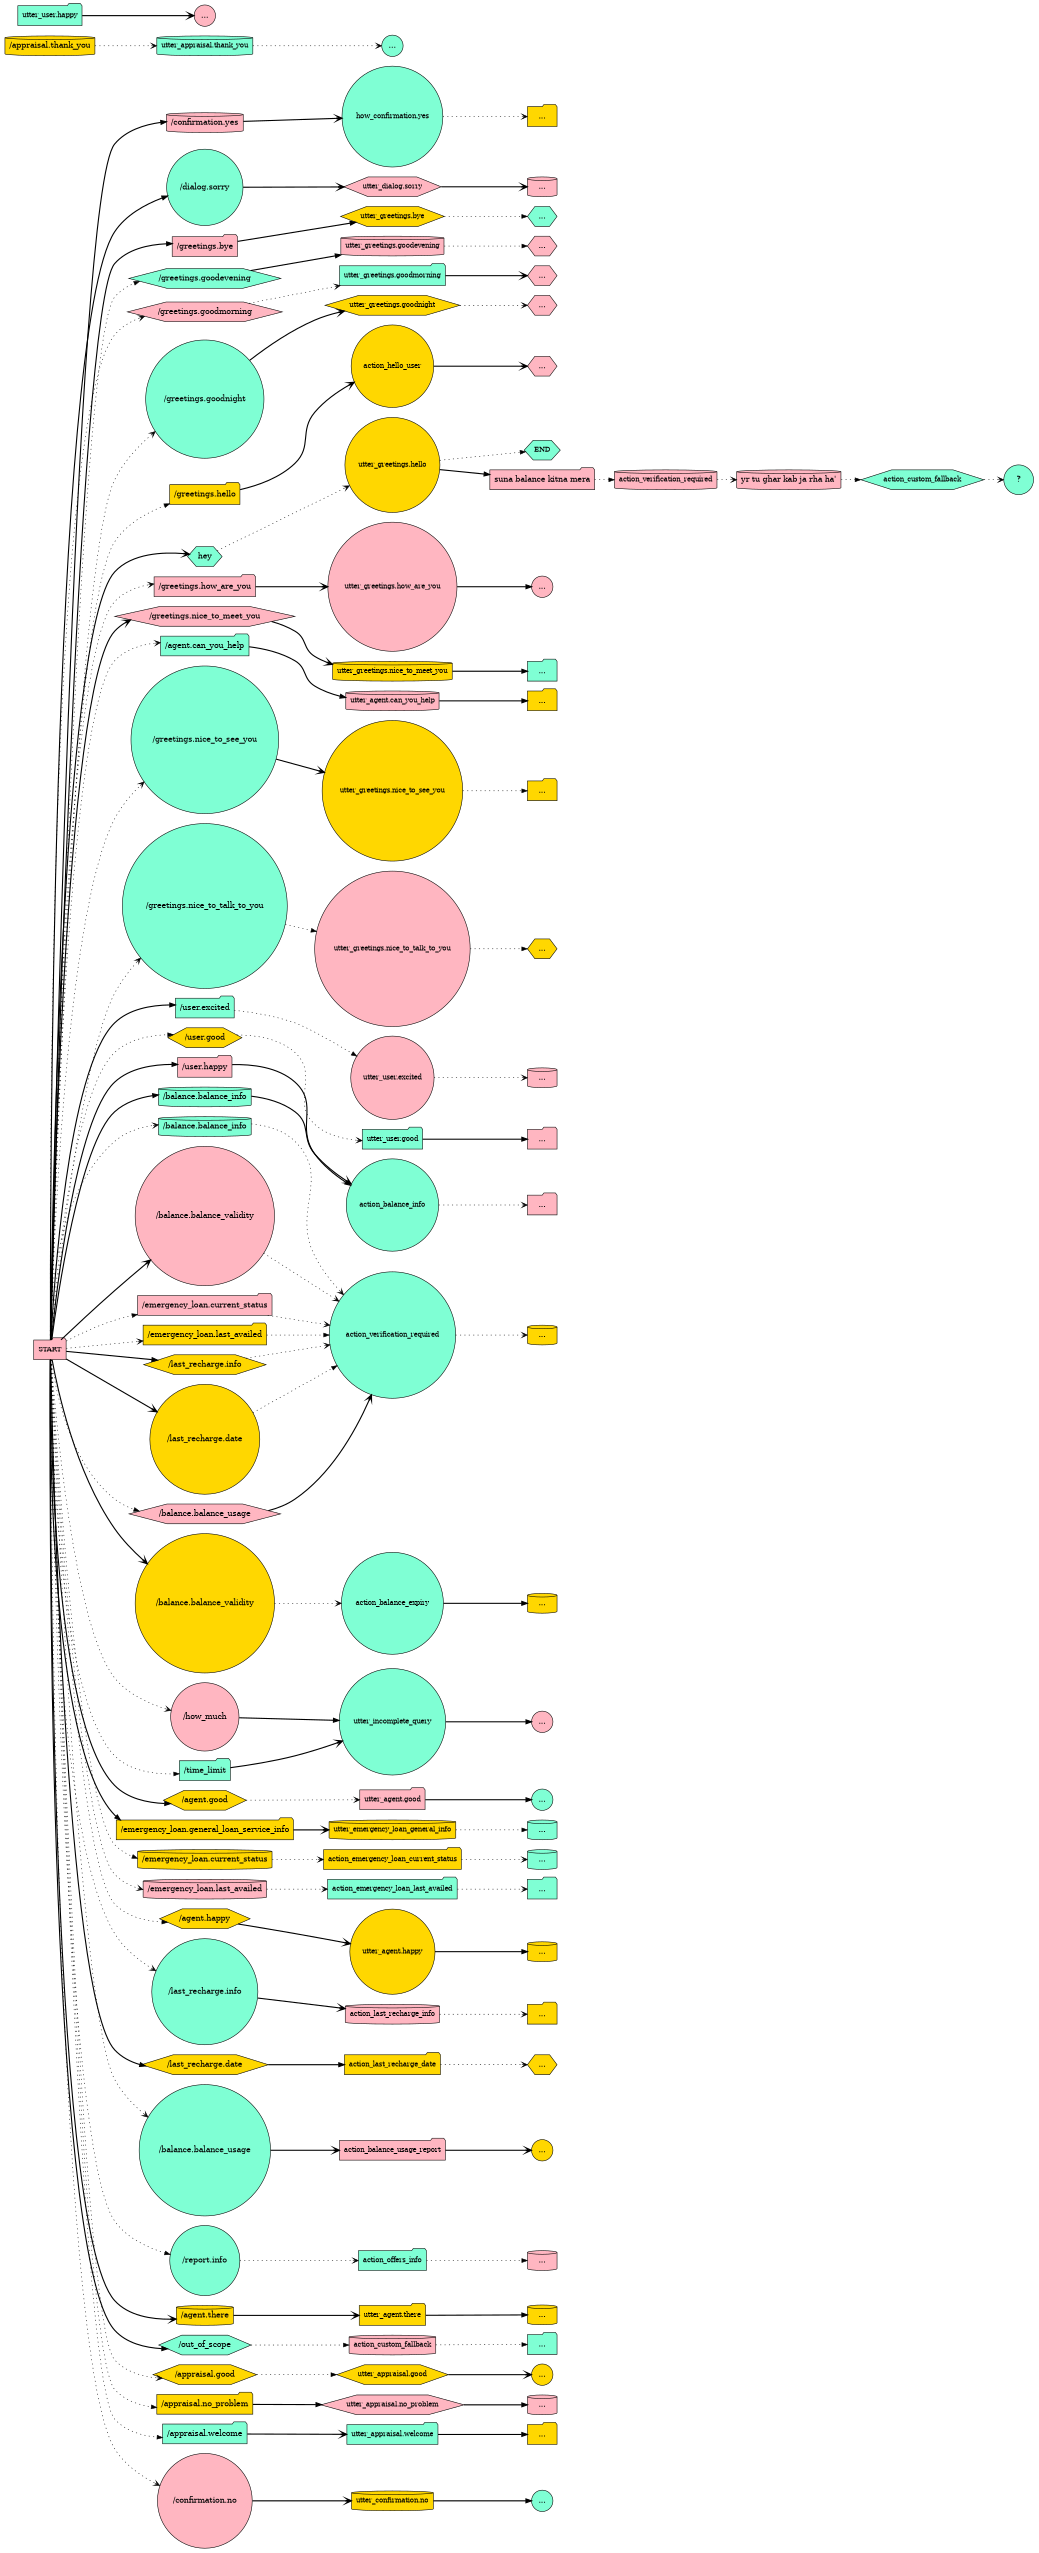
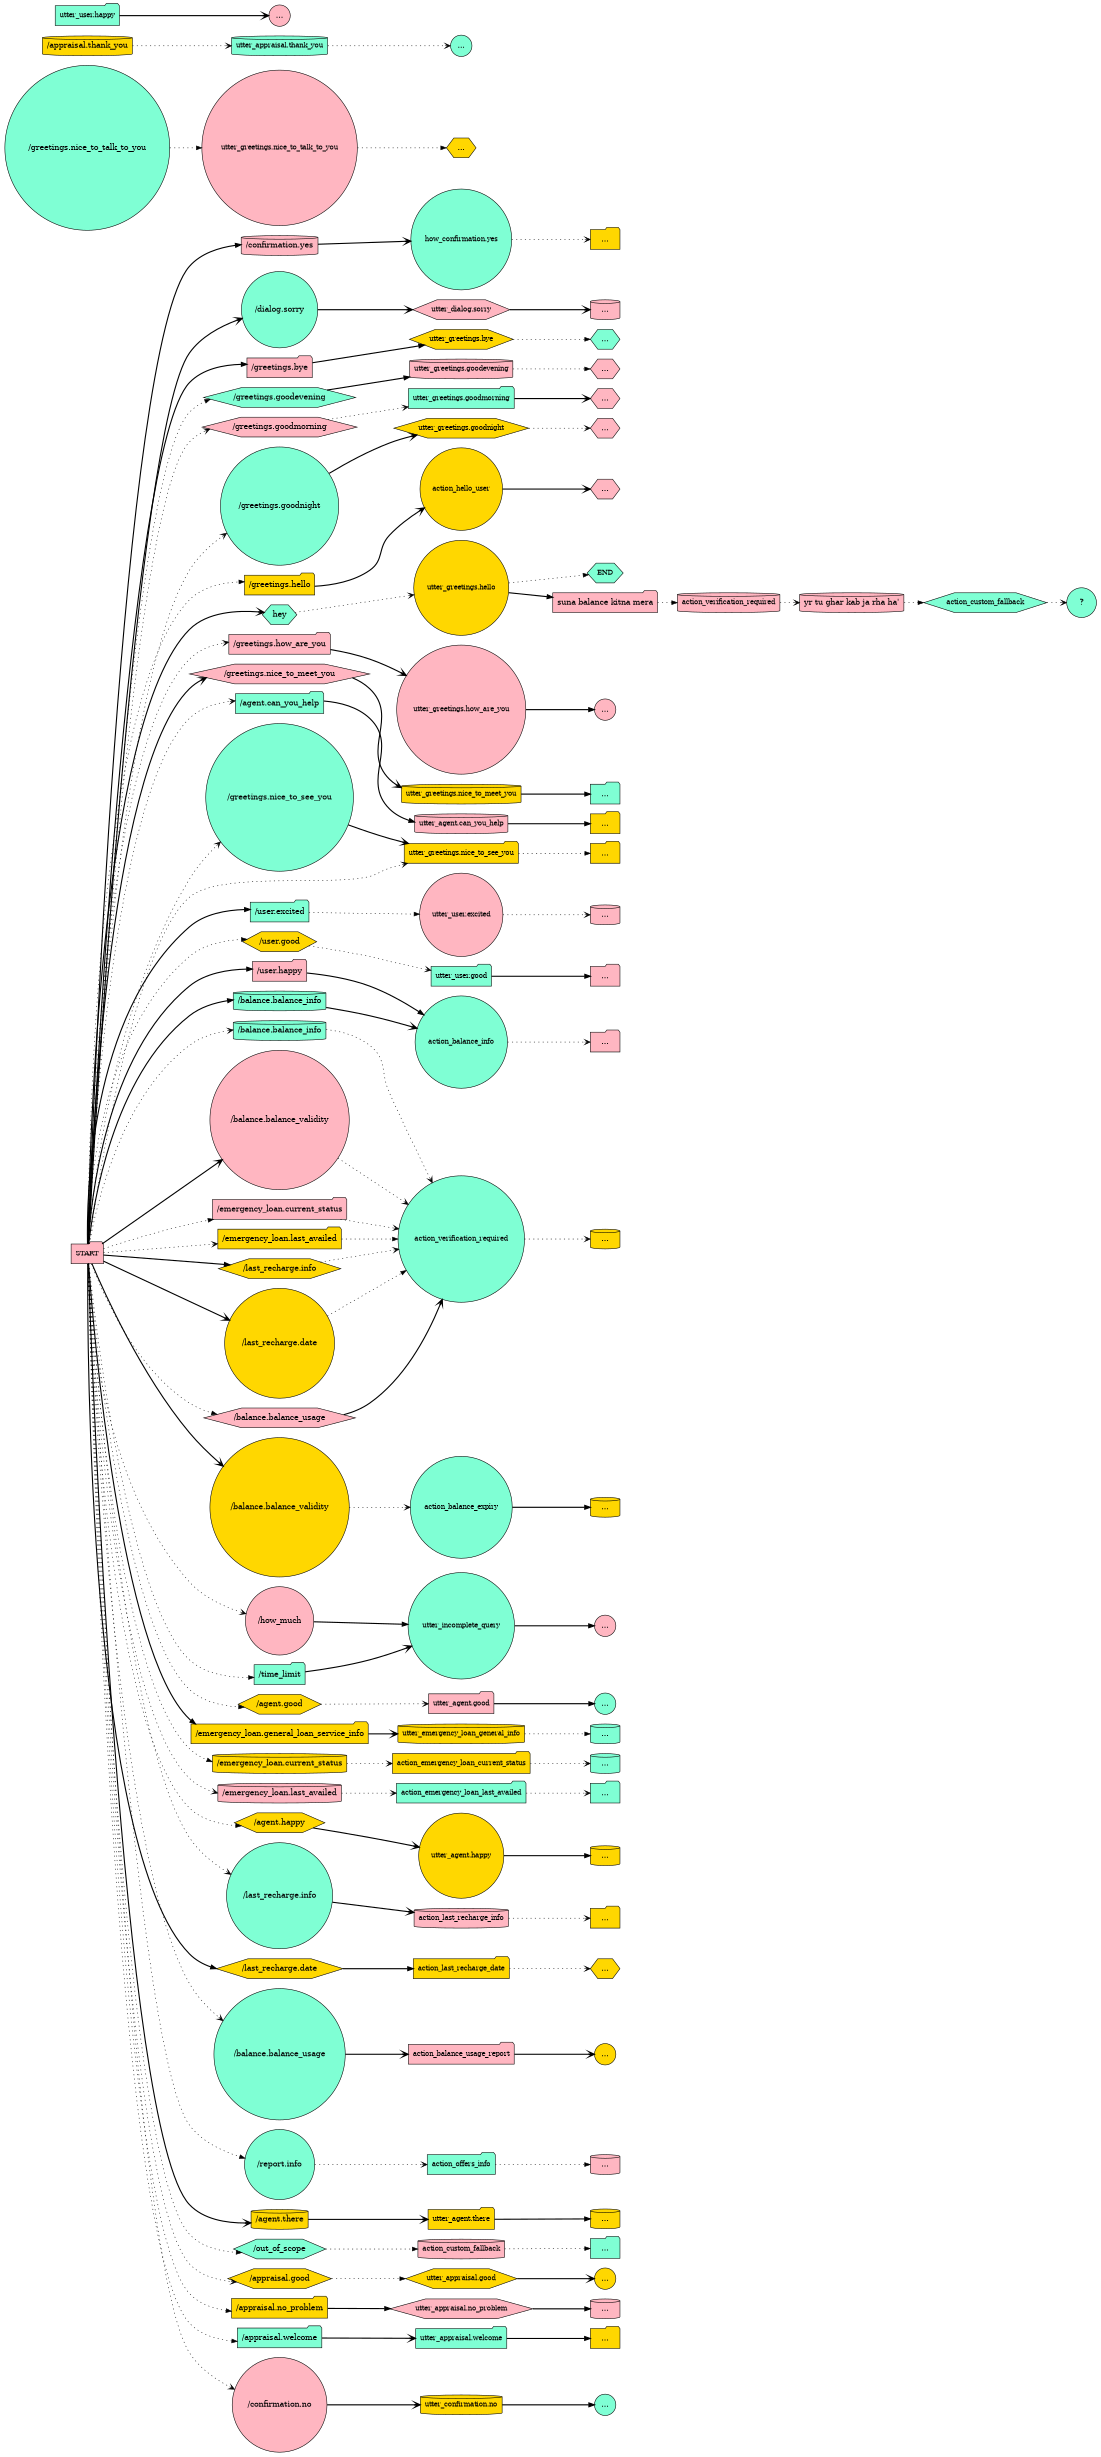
edge "START" -> "/dialog.sorry": arrowhead normal -> vee
node "utter_greetings.nice_to_see_you": shape circle -> folder
edge "START" -> "/greetings.nice_to_talk_to_you": now "START" -> "utter_greetings.nice_to_see_you"
edge "START" -> "/agent.good": style bold -> dotted
edge "START" -> "/out_of_scope": style bold -> dotted
